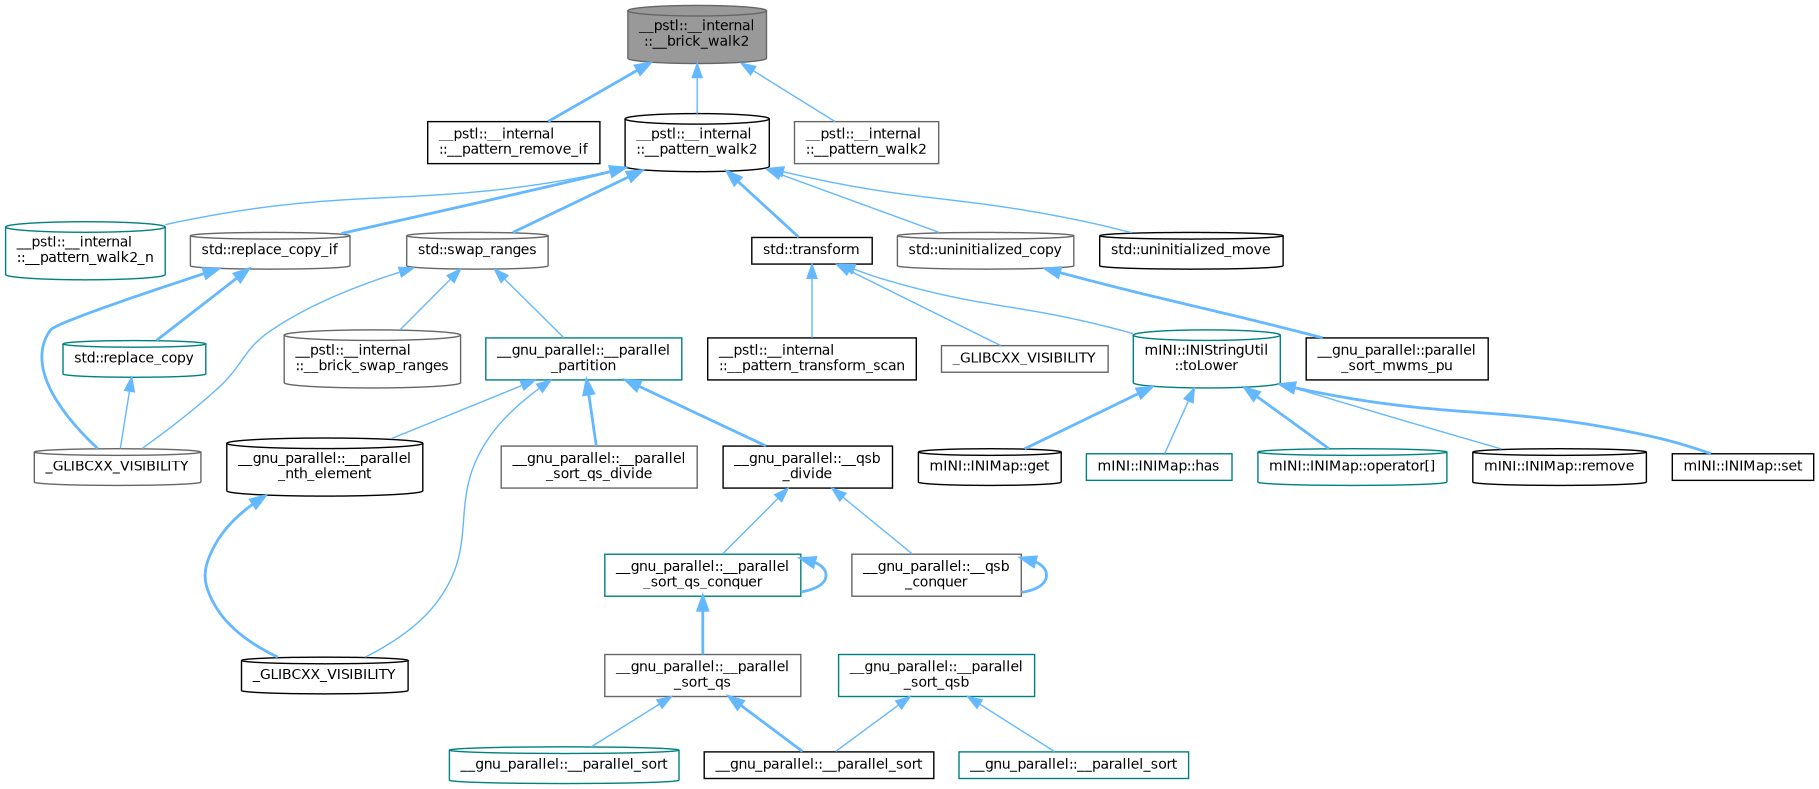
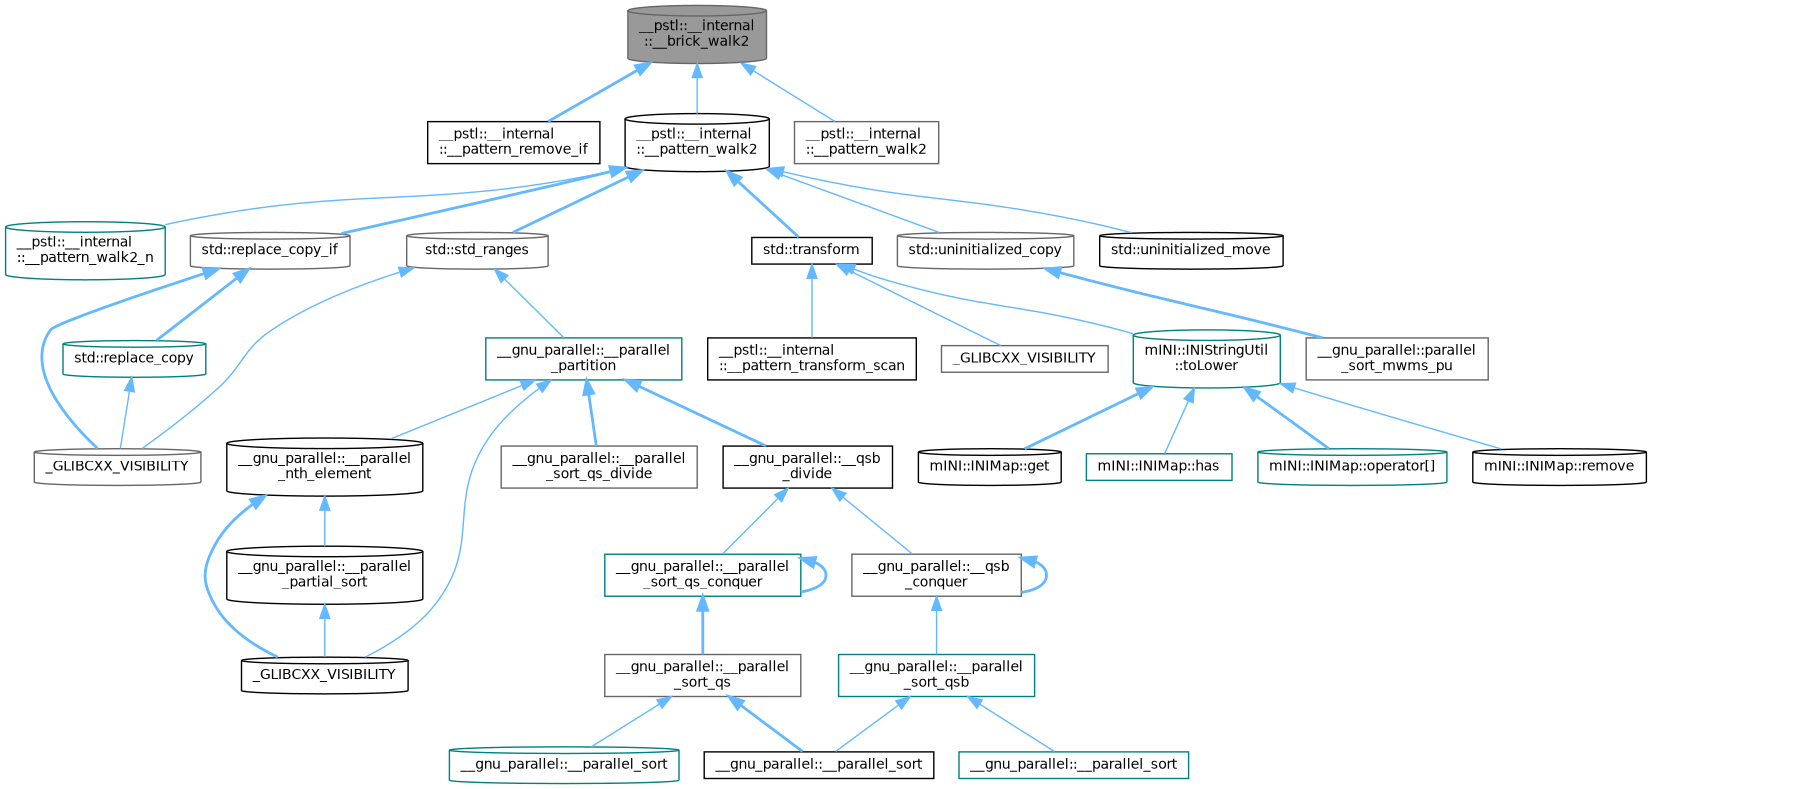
node "std::swap_ranges": label "std::swap_ranges" -> "std::std_ranges"
node "__pstl::__internal ::__brick_swap_ranges": removed
node "__gnu_parallel::parallel _sort_mwms_pu": color black -> gray40
node "mINI::INIMap::set": removed
node "__gnu_parallel::__parallel _partial_sort": added
edge "__gnu_parallel::__parallel _sort_qsb" -> "__gnu_parallel::__qsb _conquer": added
